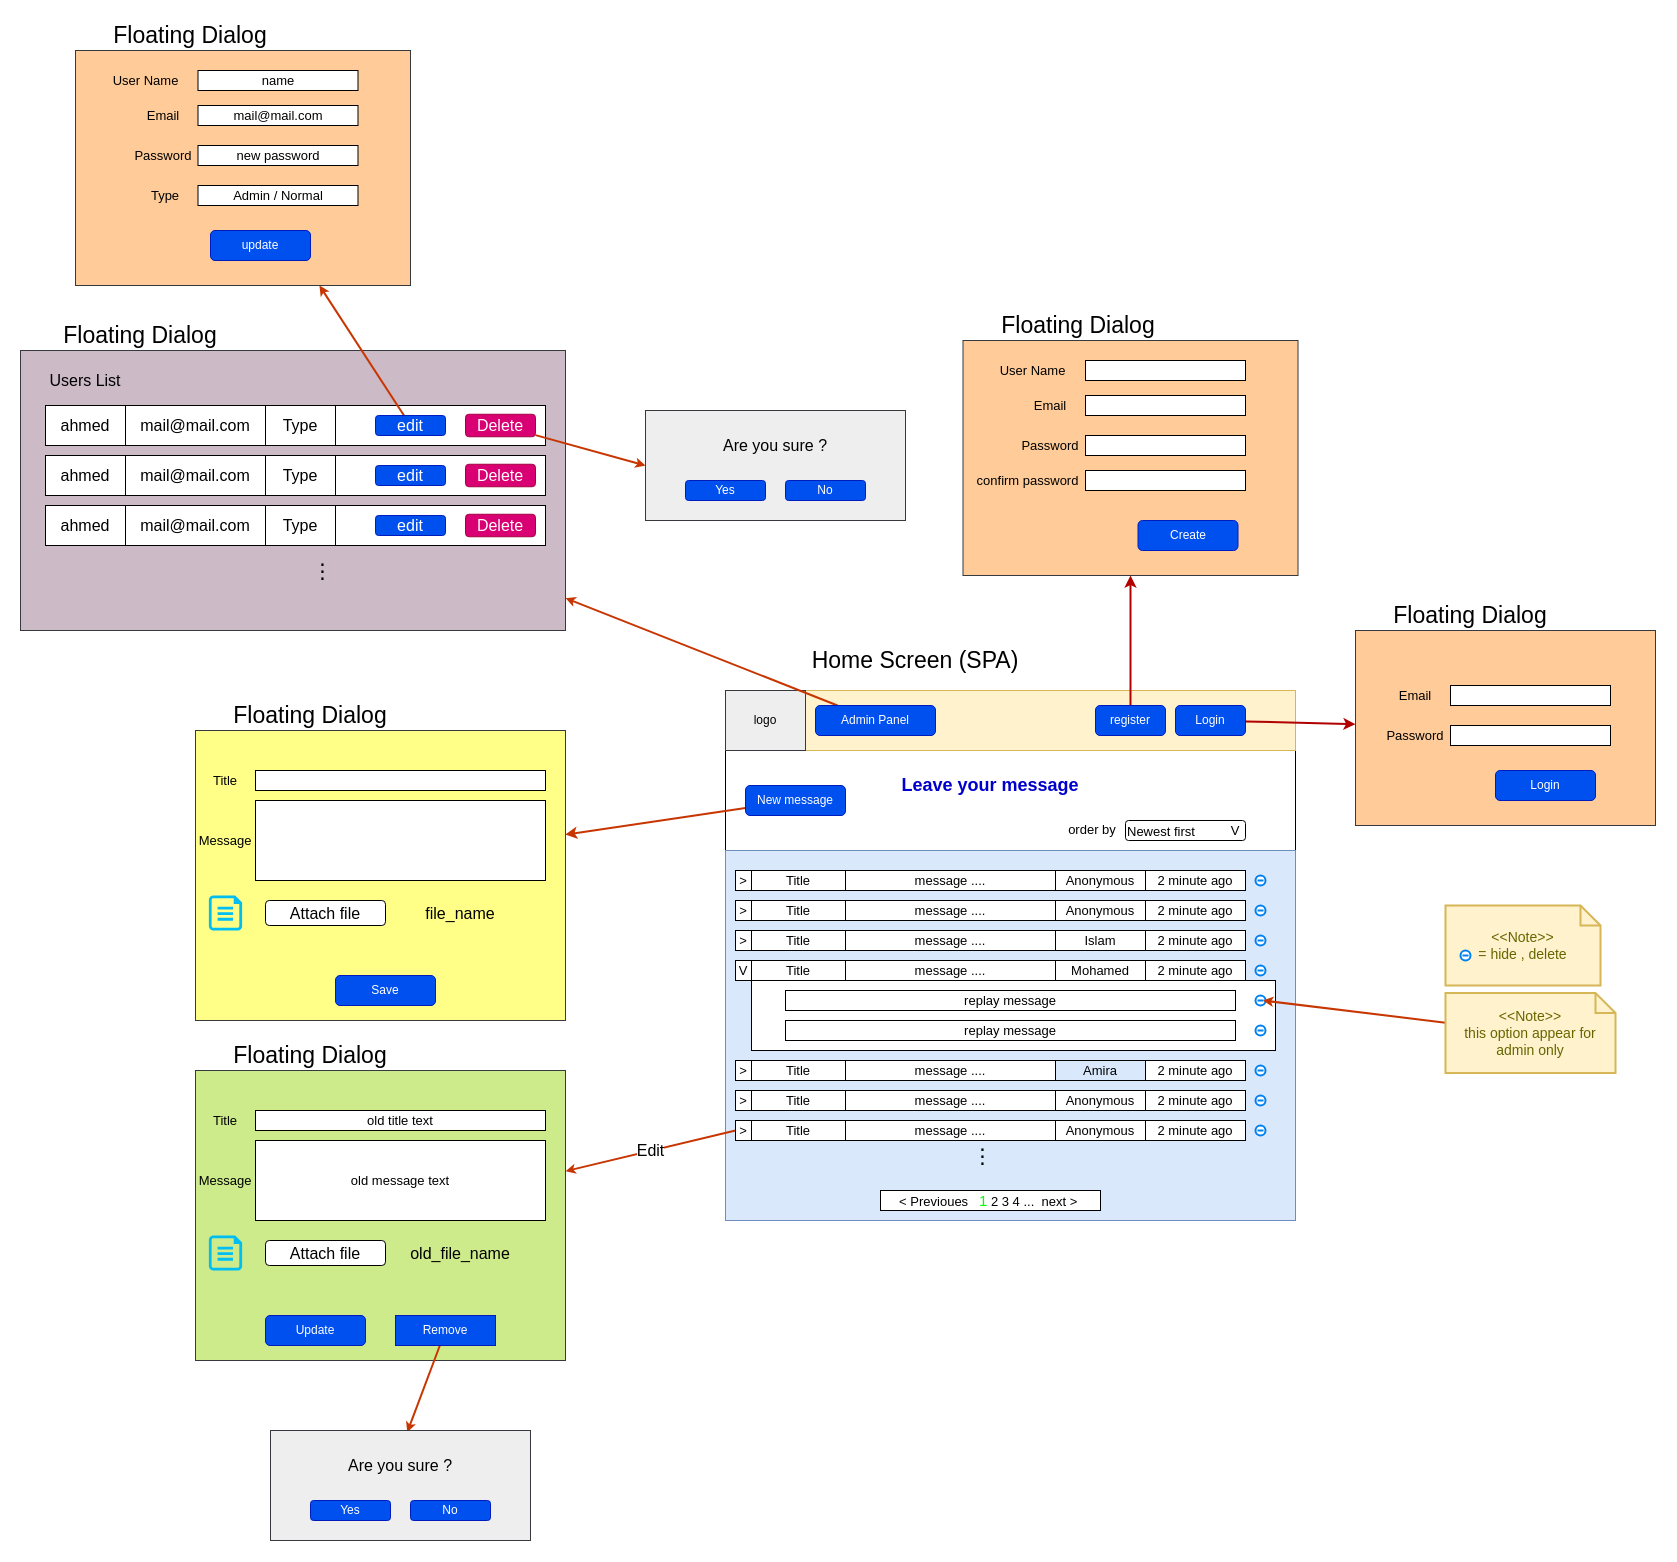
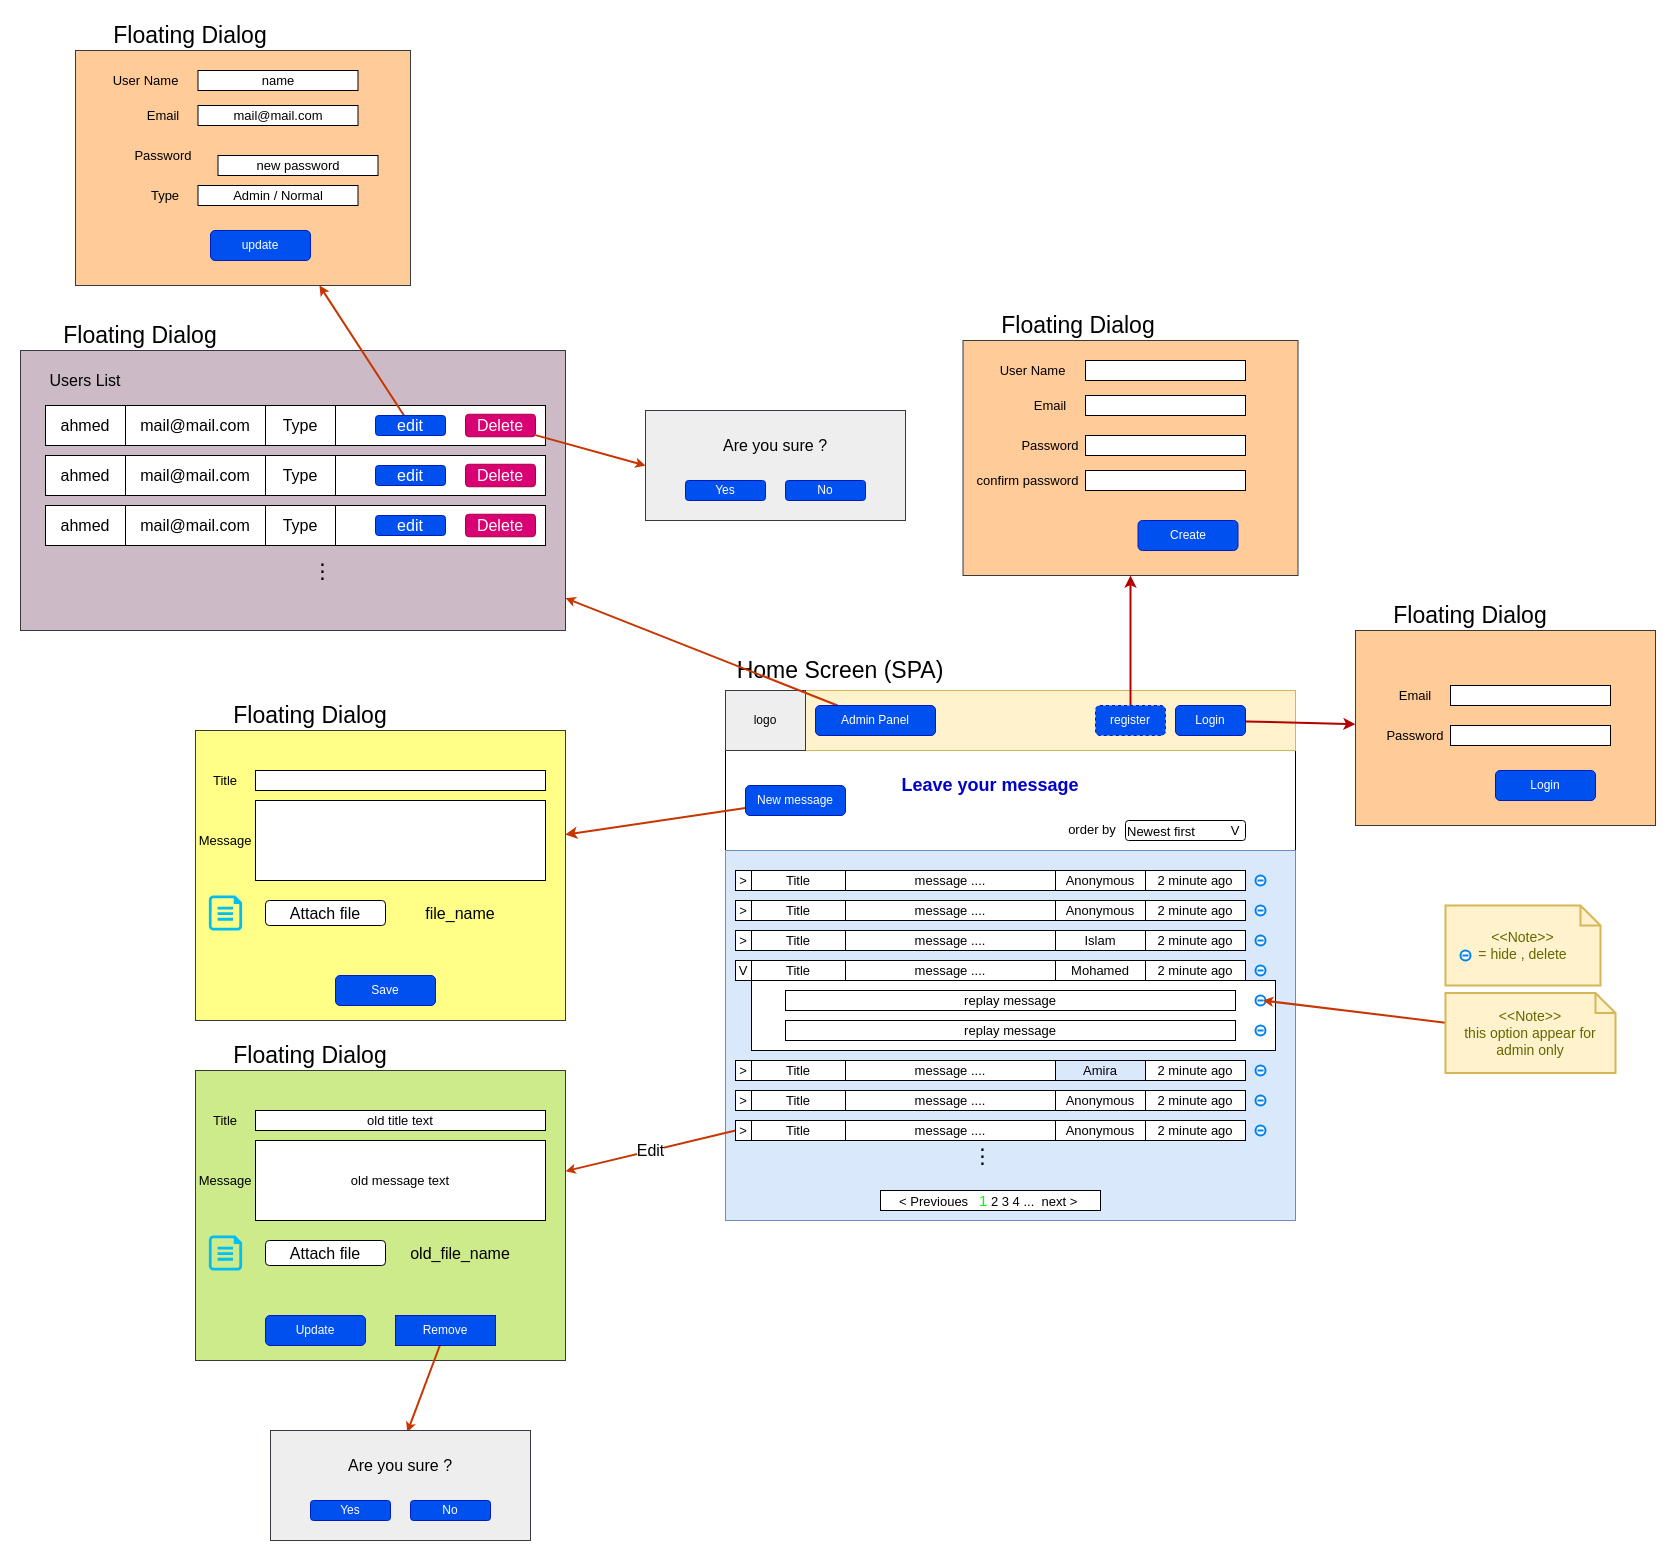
node "new password": moved (278, 156) -> (298, 166)
node "Home Screen (SPA)": moved (916, 661) -> (841, 671)
node "register": style solid -> dashed
